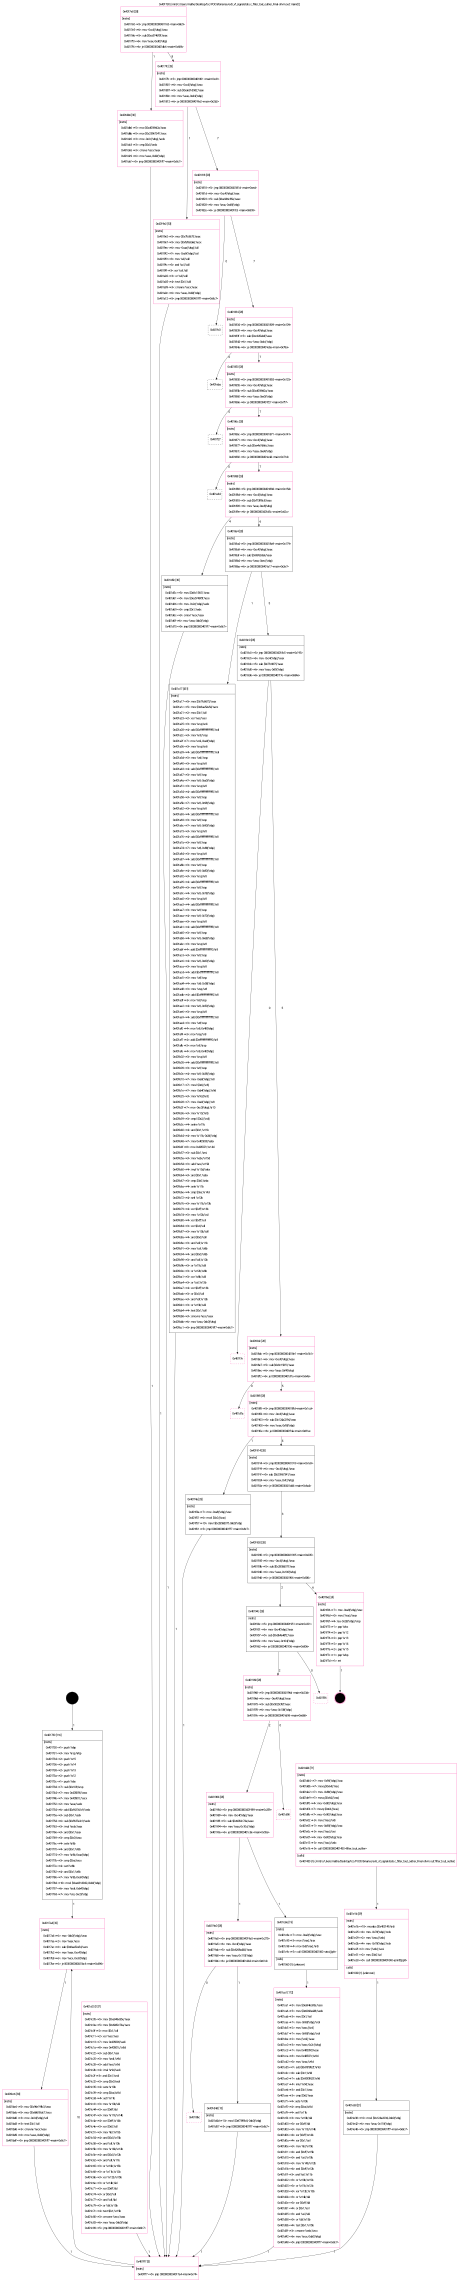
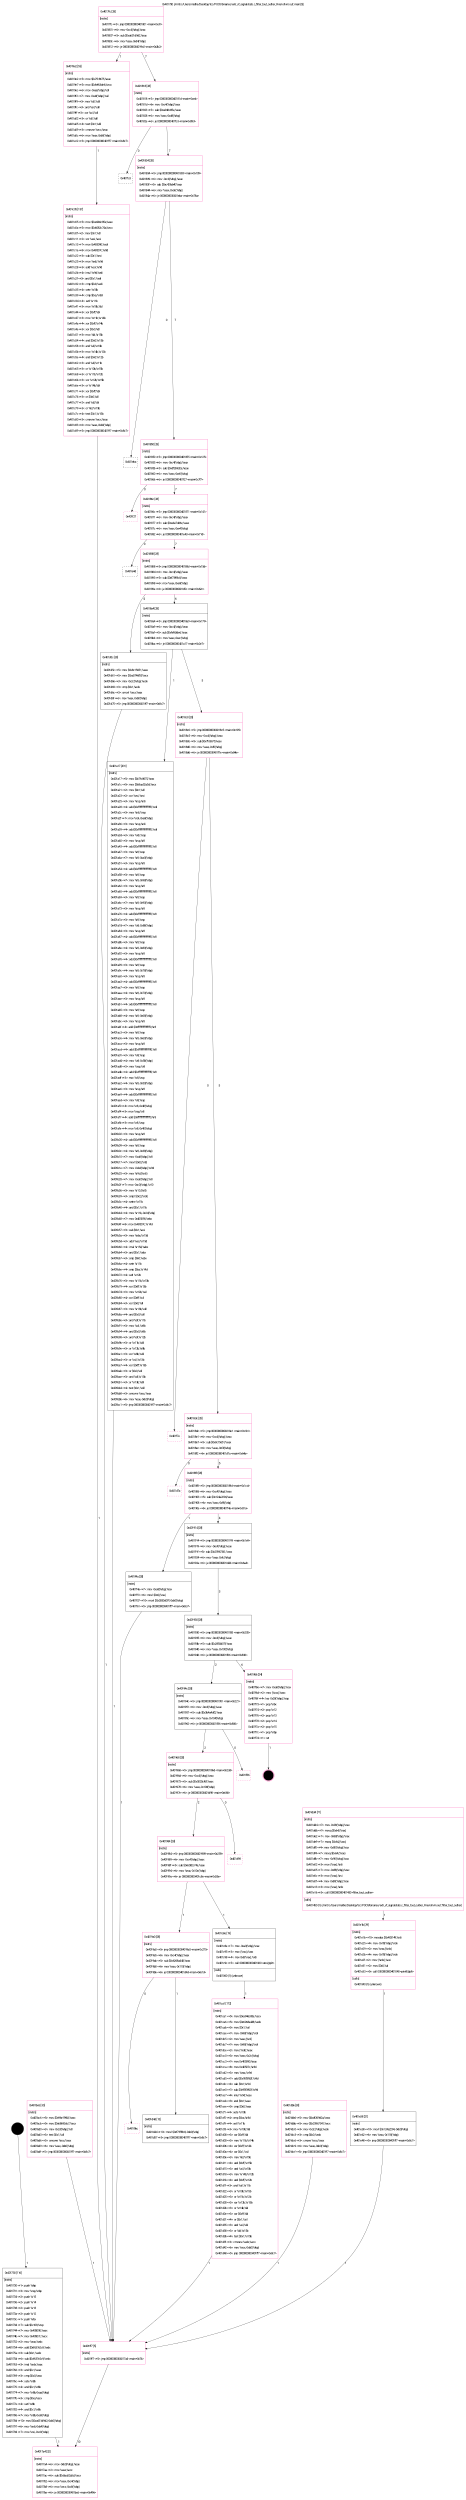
node "0x4017e0 [28]": removed
node "0x401f27": color black -> deeppink
node "0x4018c0 [28]": color black -> deeppink
edge "0x4019e2 [53]" -> "0x401ff7 [5]": now "0x4019e2 [53]" -> "0x401c05 [137]"
edge "0x4017a4 [32]" -> "0x401bc6 [30]": removed, label "1"
edge "0x401d4d [15]" -> "0x401ff7 [5]": removed, label "1"
